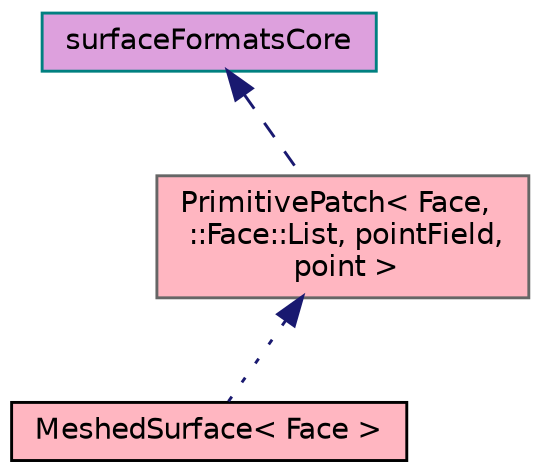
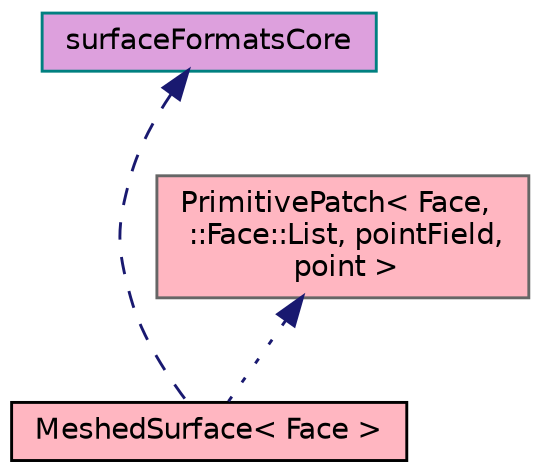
edge "PrimitivePatch< Face, ::Face::List, pointField, point >" -> "surfaceFormatsCore": now "MeshedSurface< Face >" -> "surfaceFormatsCore"
